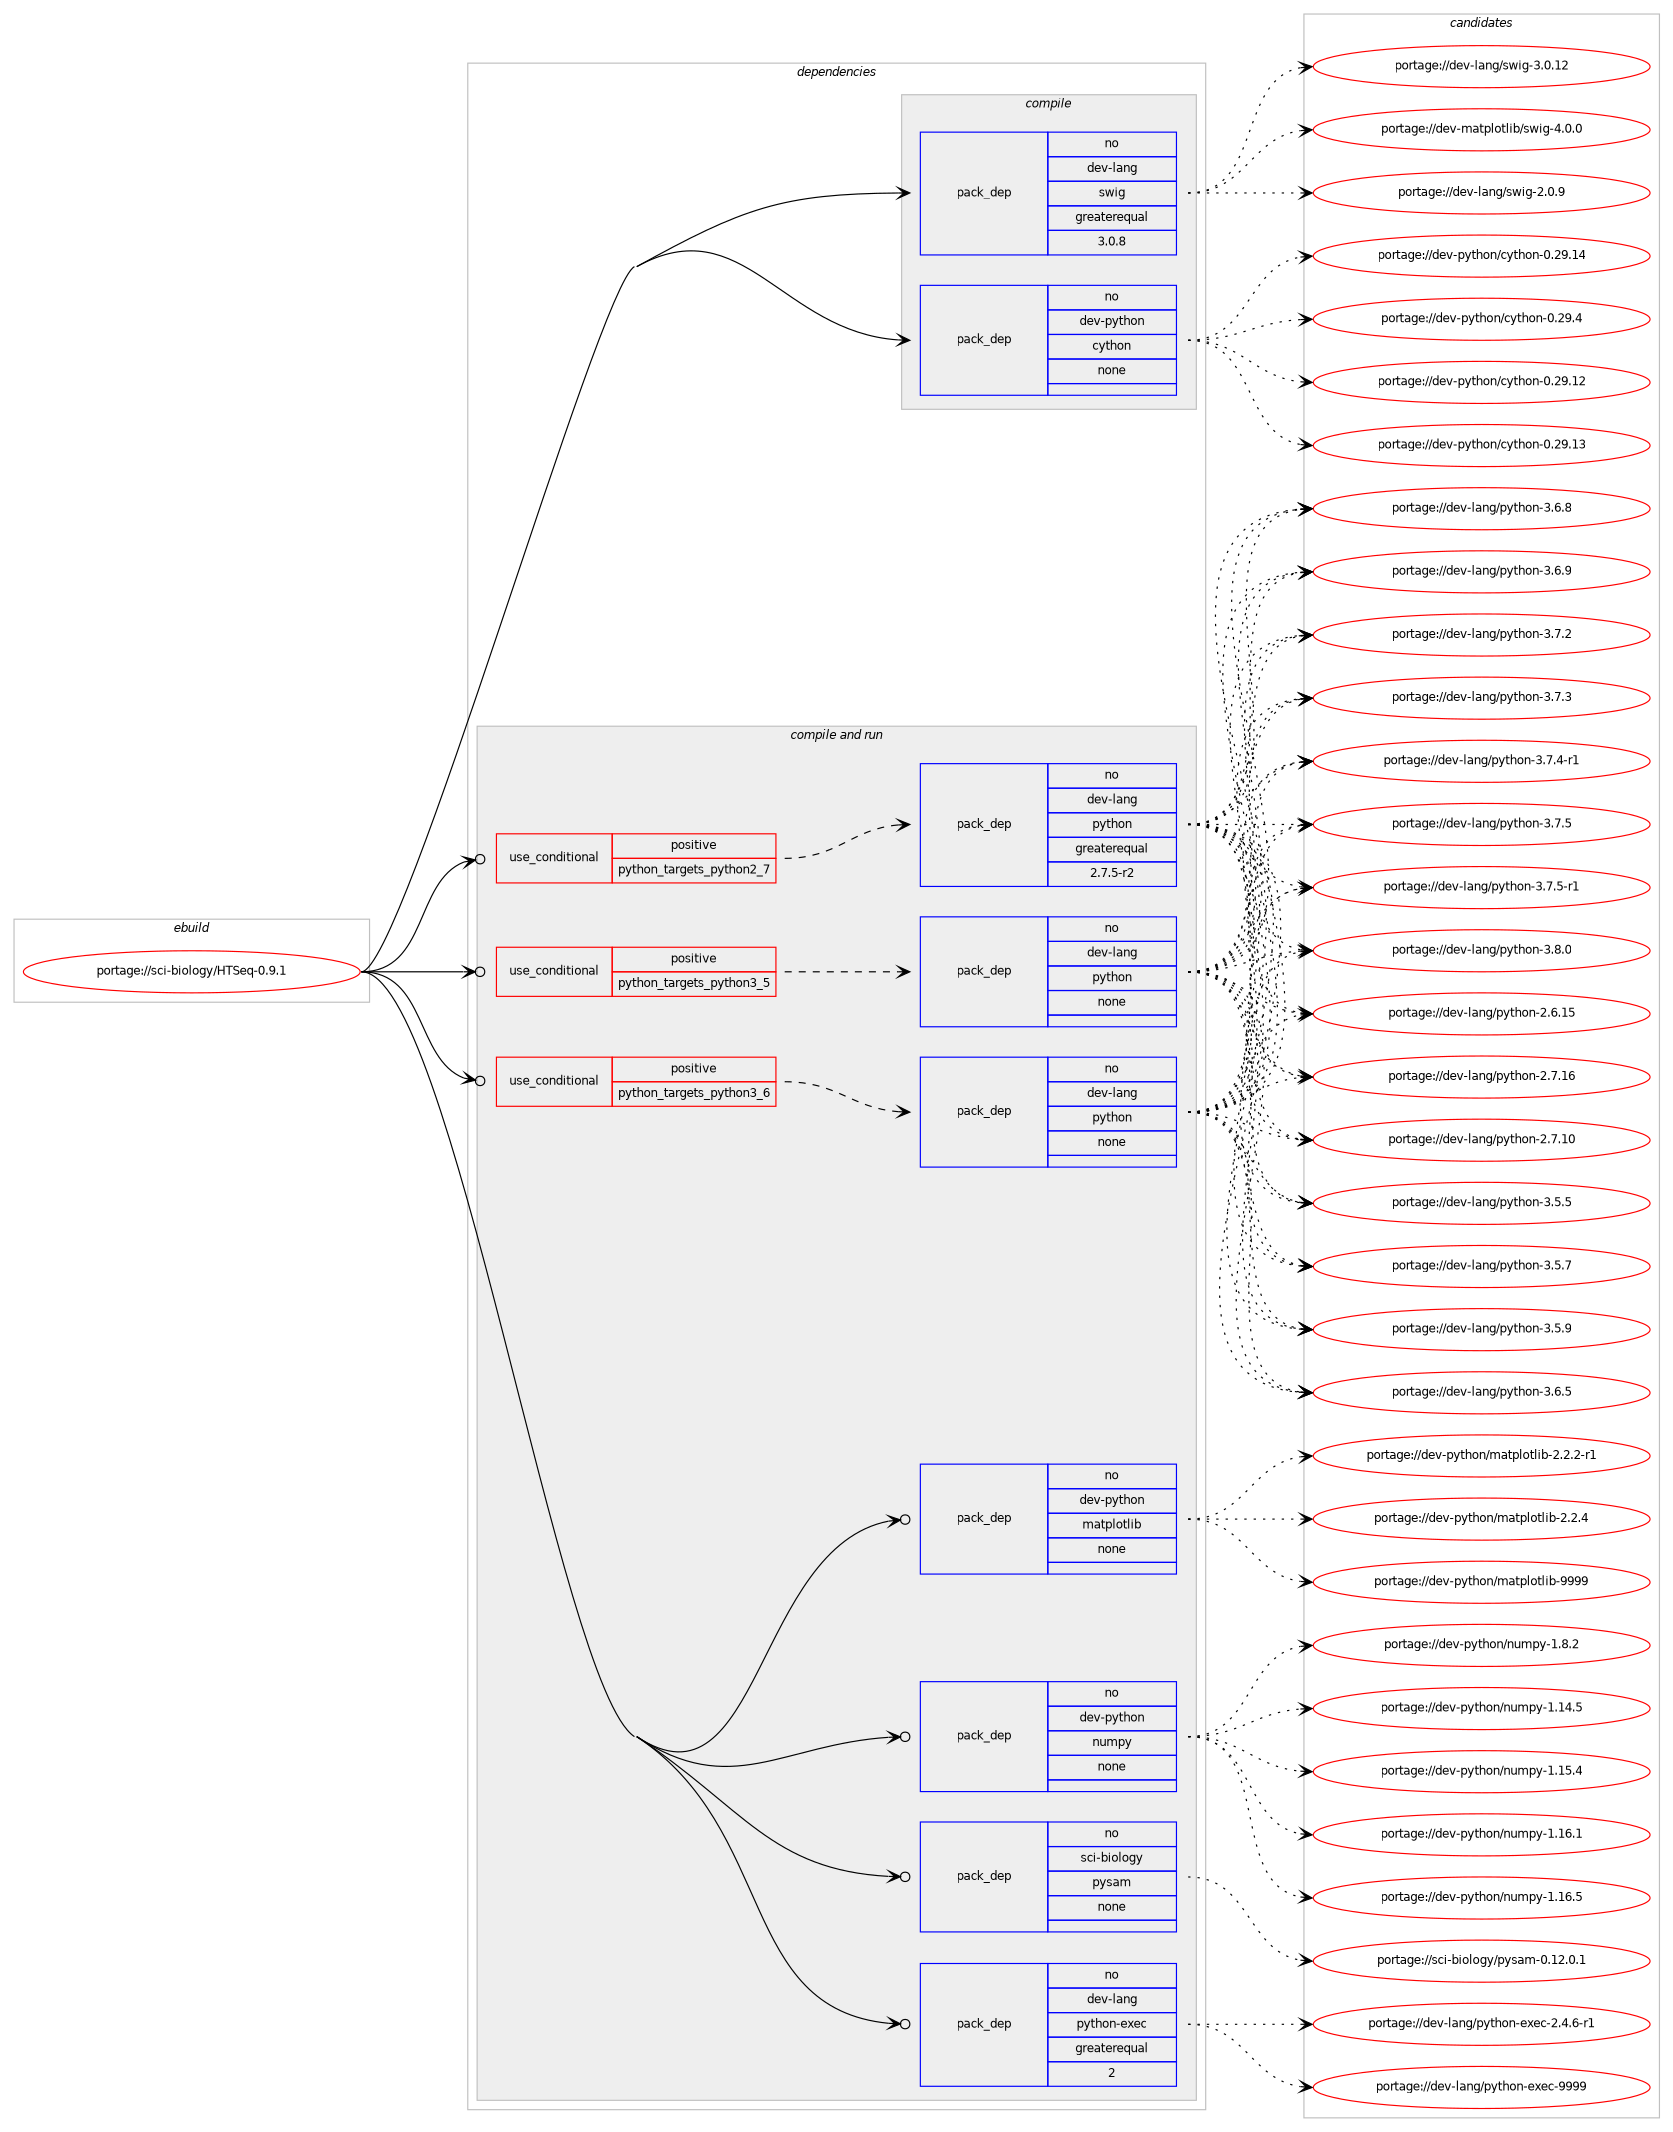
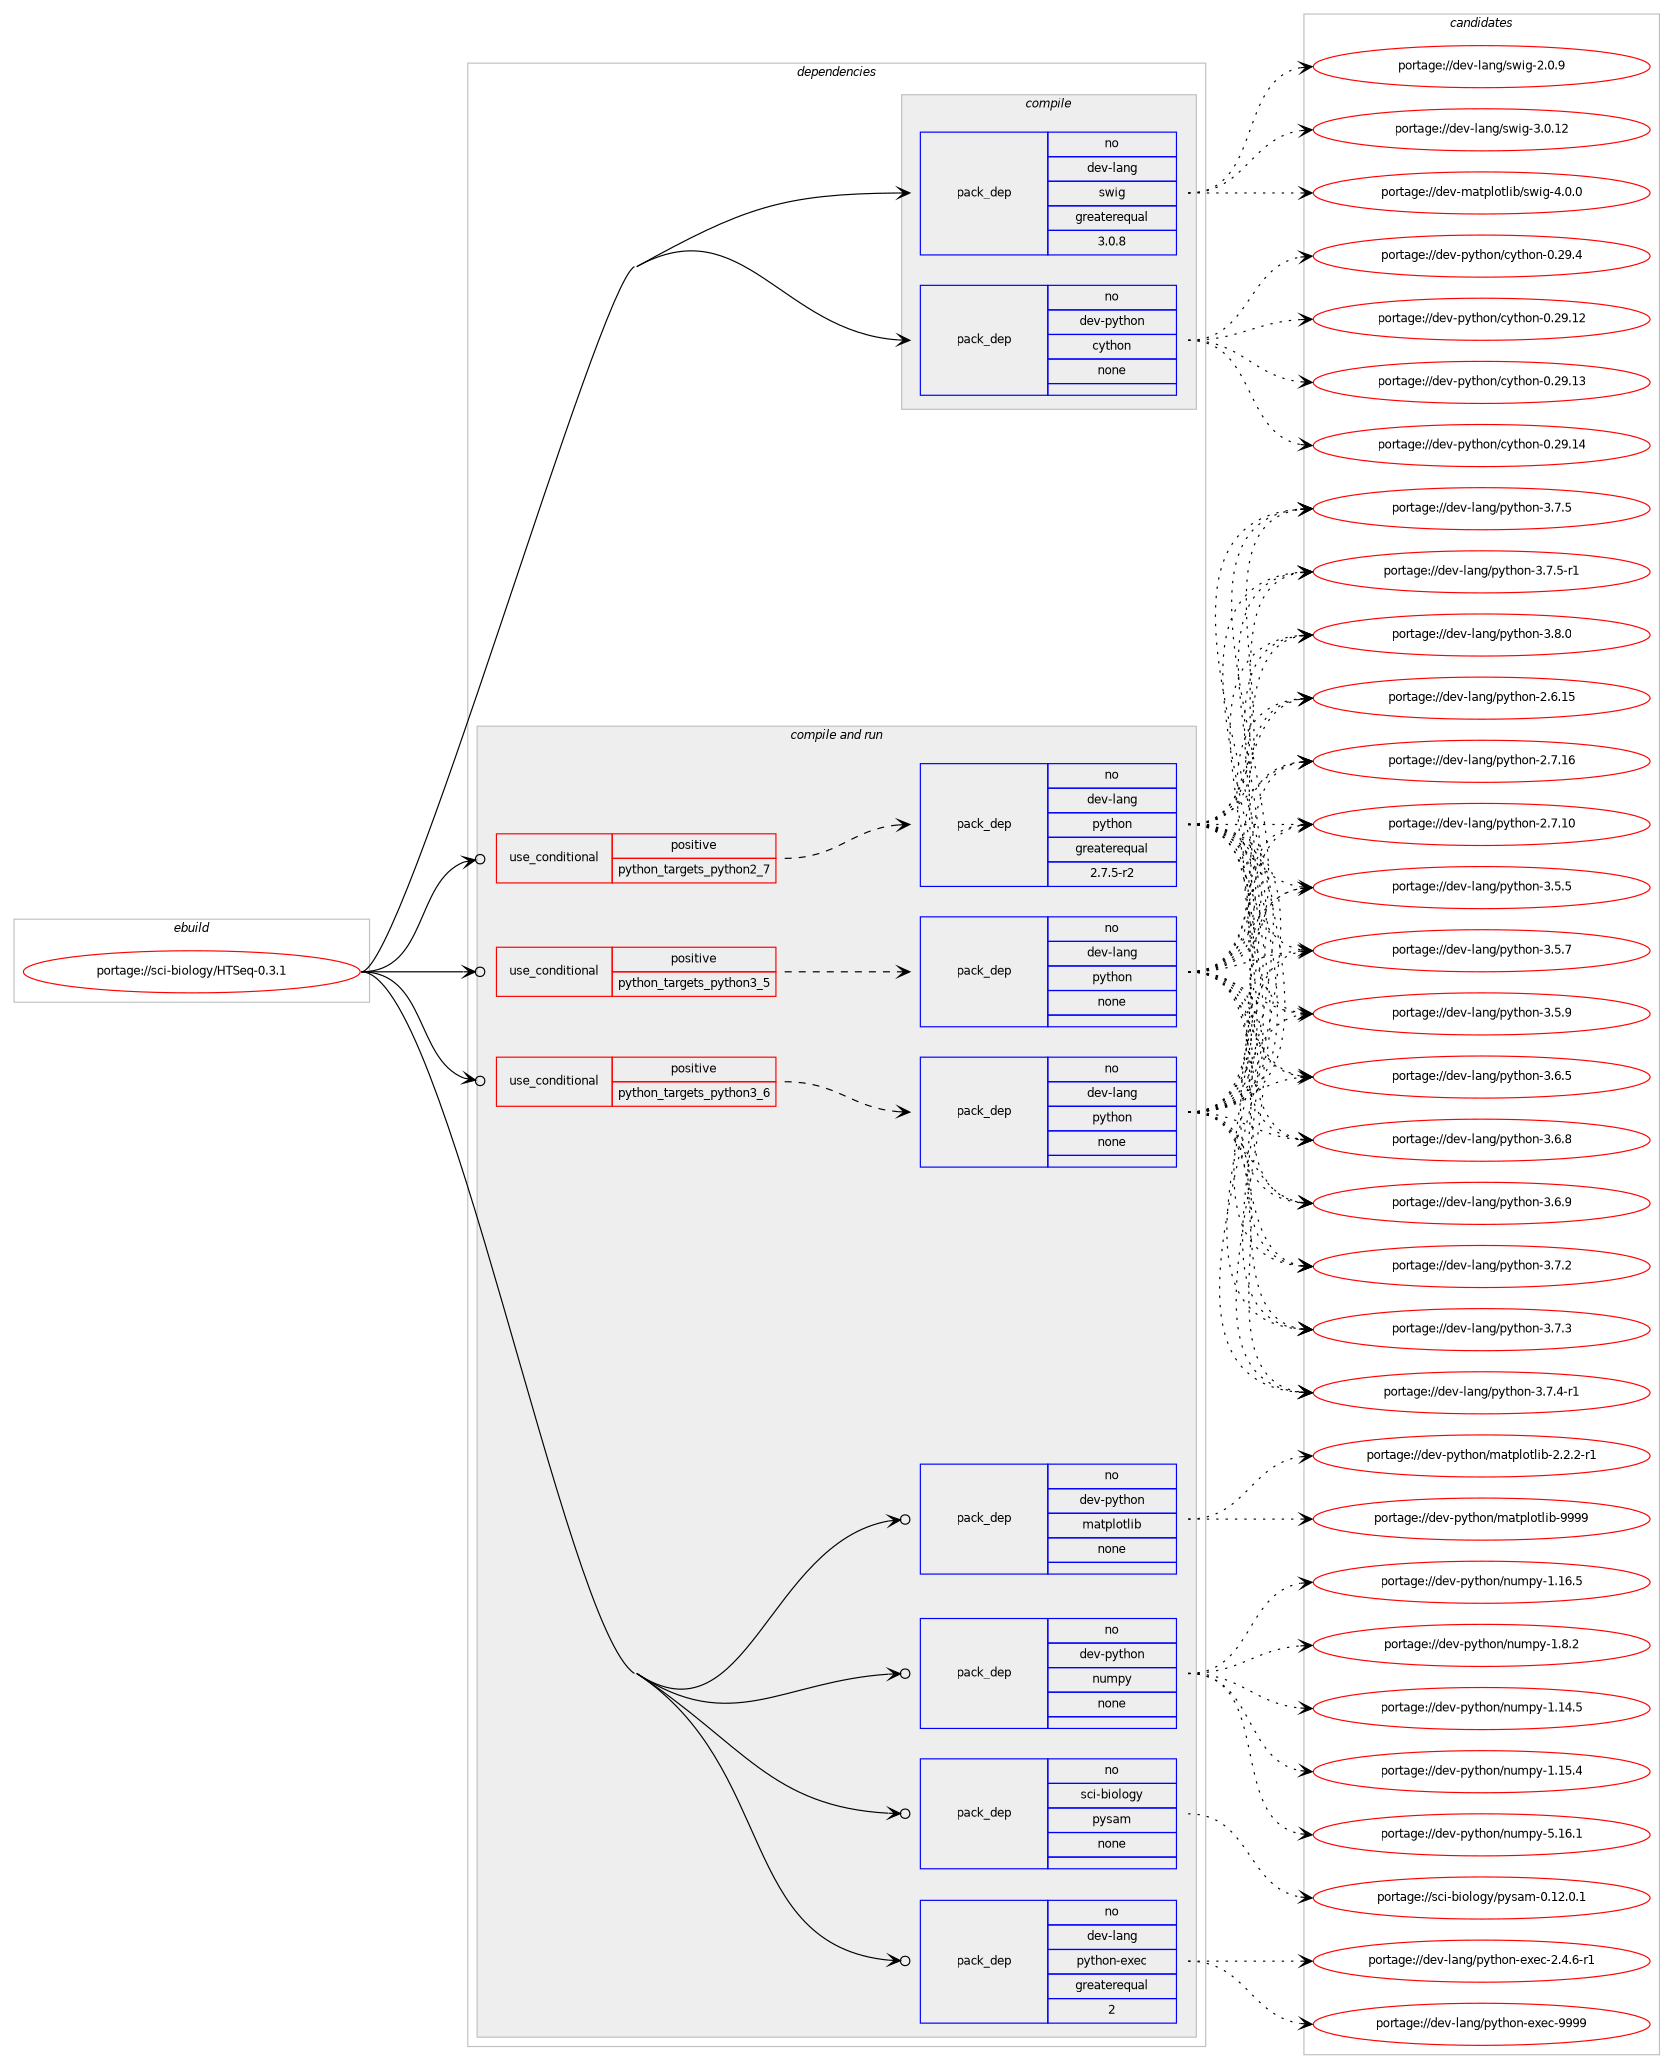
node "portage://sci-biology/HTSeq-0.9.1": label "portage://sci-biology/HTSeq-0.9.1" -> "portage://sci-biology/HTSeq-0.3.1"
node "portage://dev-python/matplotlib-2.2.4": removed
node "portage://dev-python/numpy-1.16.1": label "portage://dev-python/numpy-1.16.1" -> "portage://dev-python/numpy-5.16.1"
